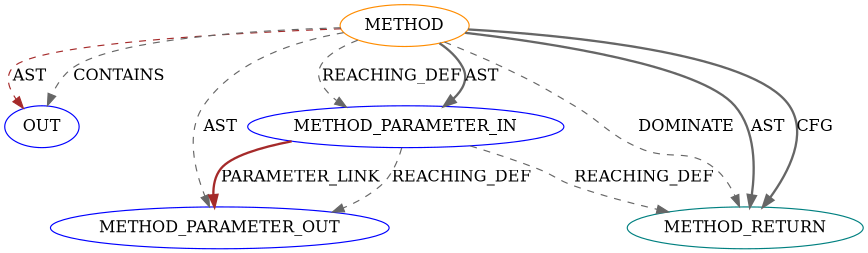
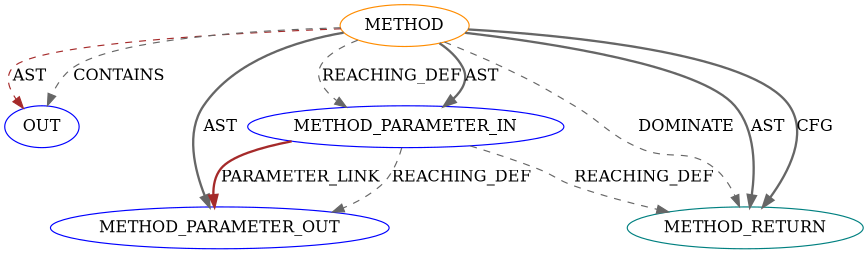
edge "METHOD" -> "METHOD_PARAMETER_OUT": style dashed -> bold
